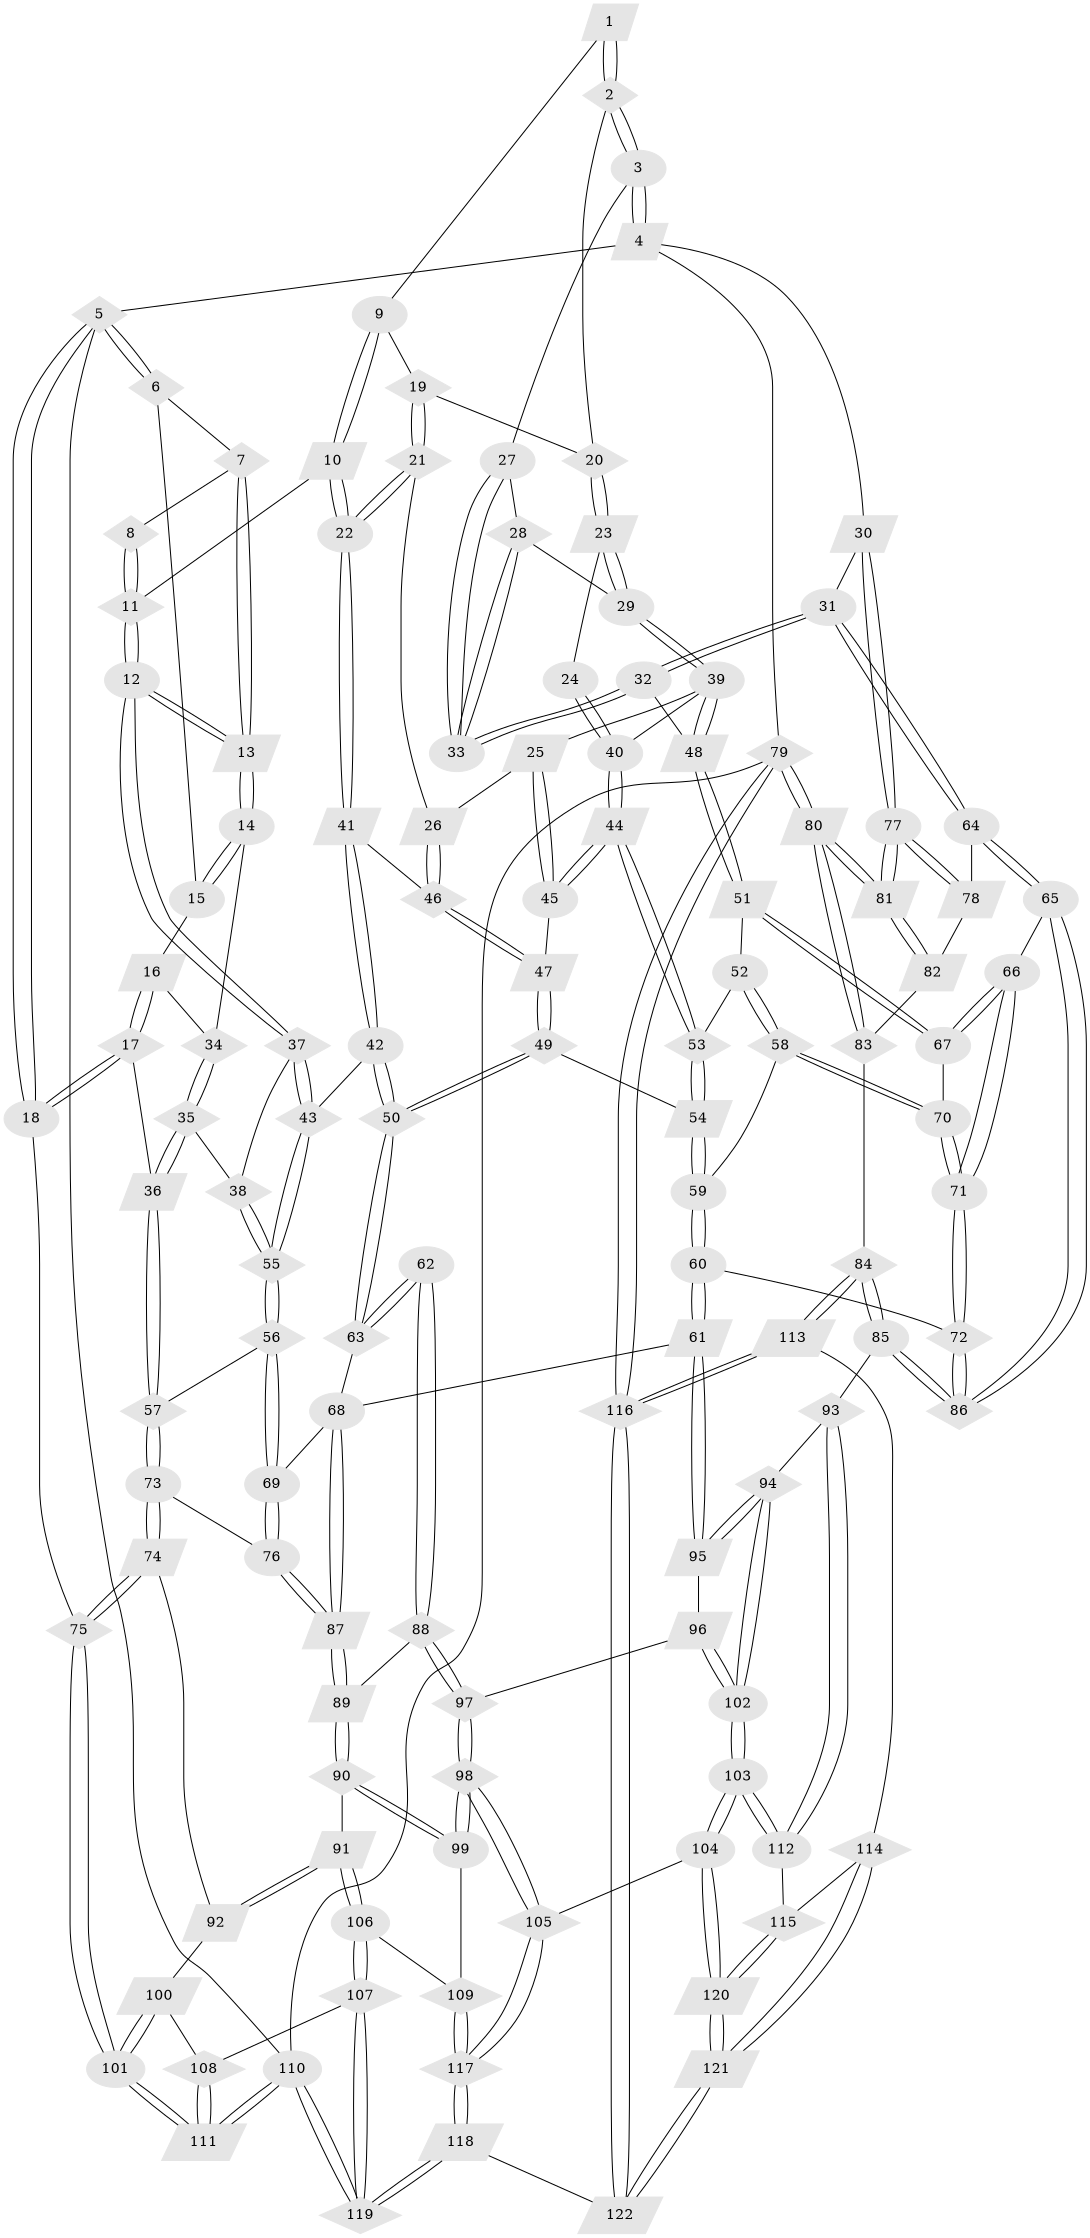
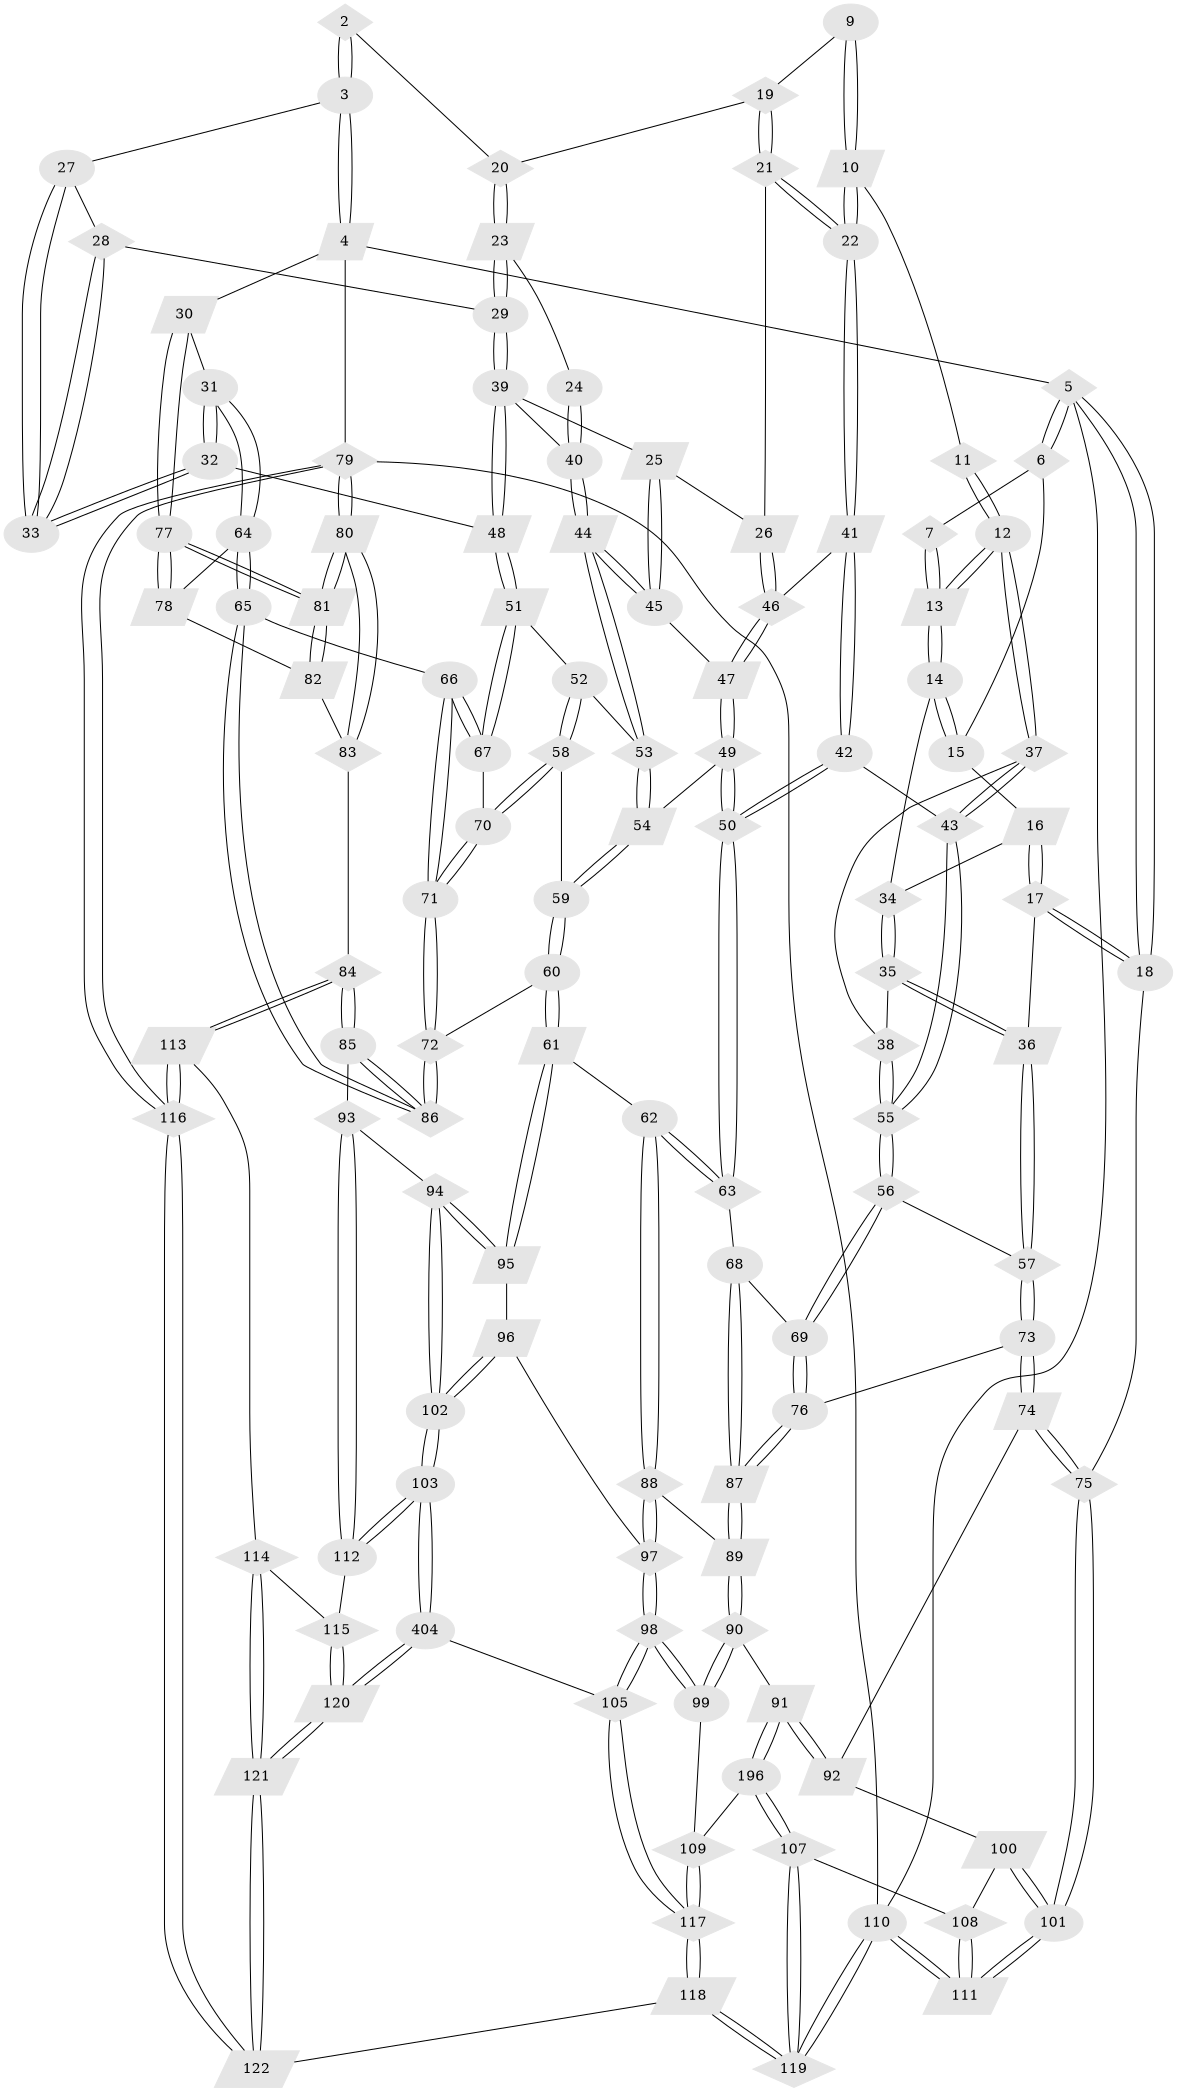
node "1": removed
node "8": removed
edge "61" -- "68": now "61" -- "62"
node "104": label "104" -> "404"
node "106": label "106" -> "196"
